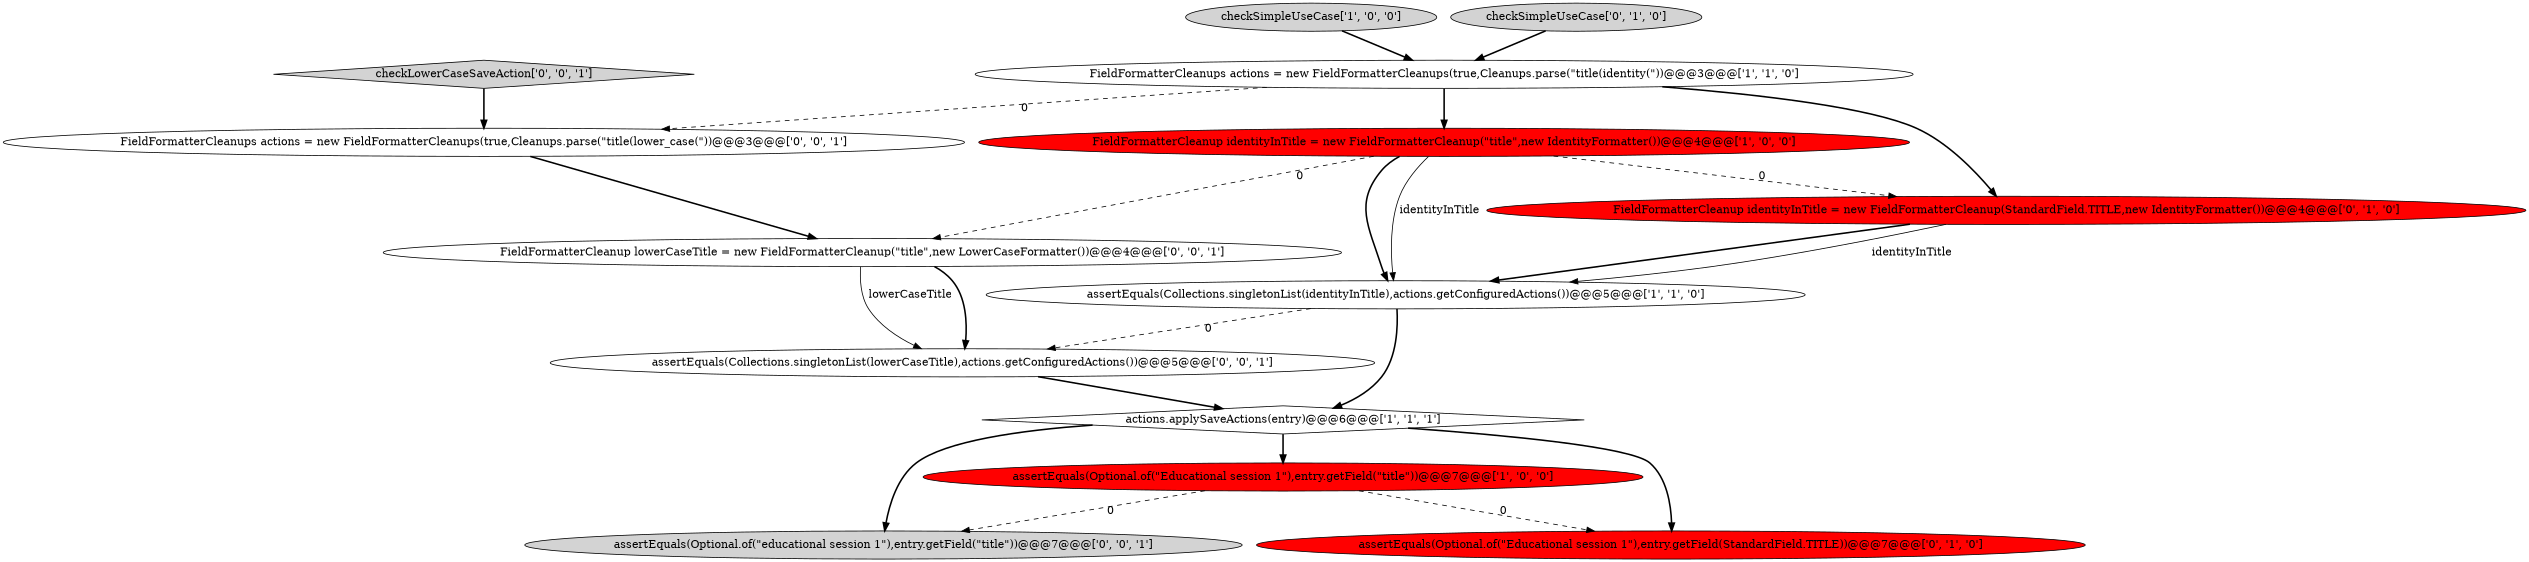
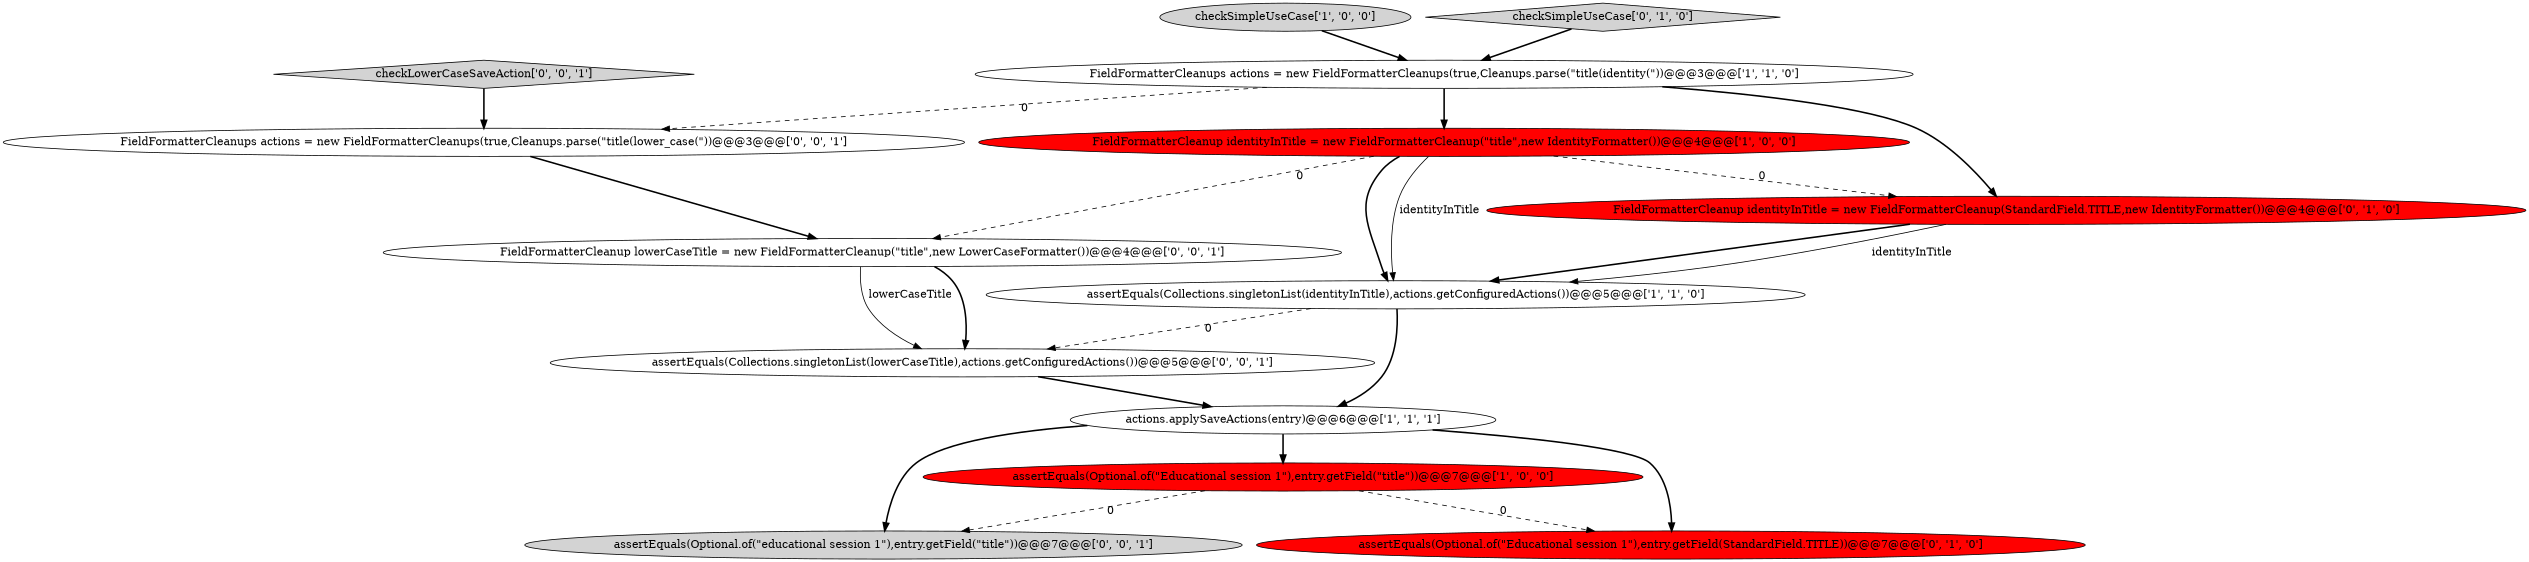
node "checkSimpleUseCase['0', '1', '0']": shape ellipse -> diamond
node "actions.applySaveActions(entry)@@@6@@@['1', '1', '1']": shape diamond -> ellipse
